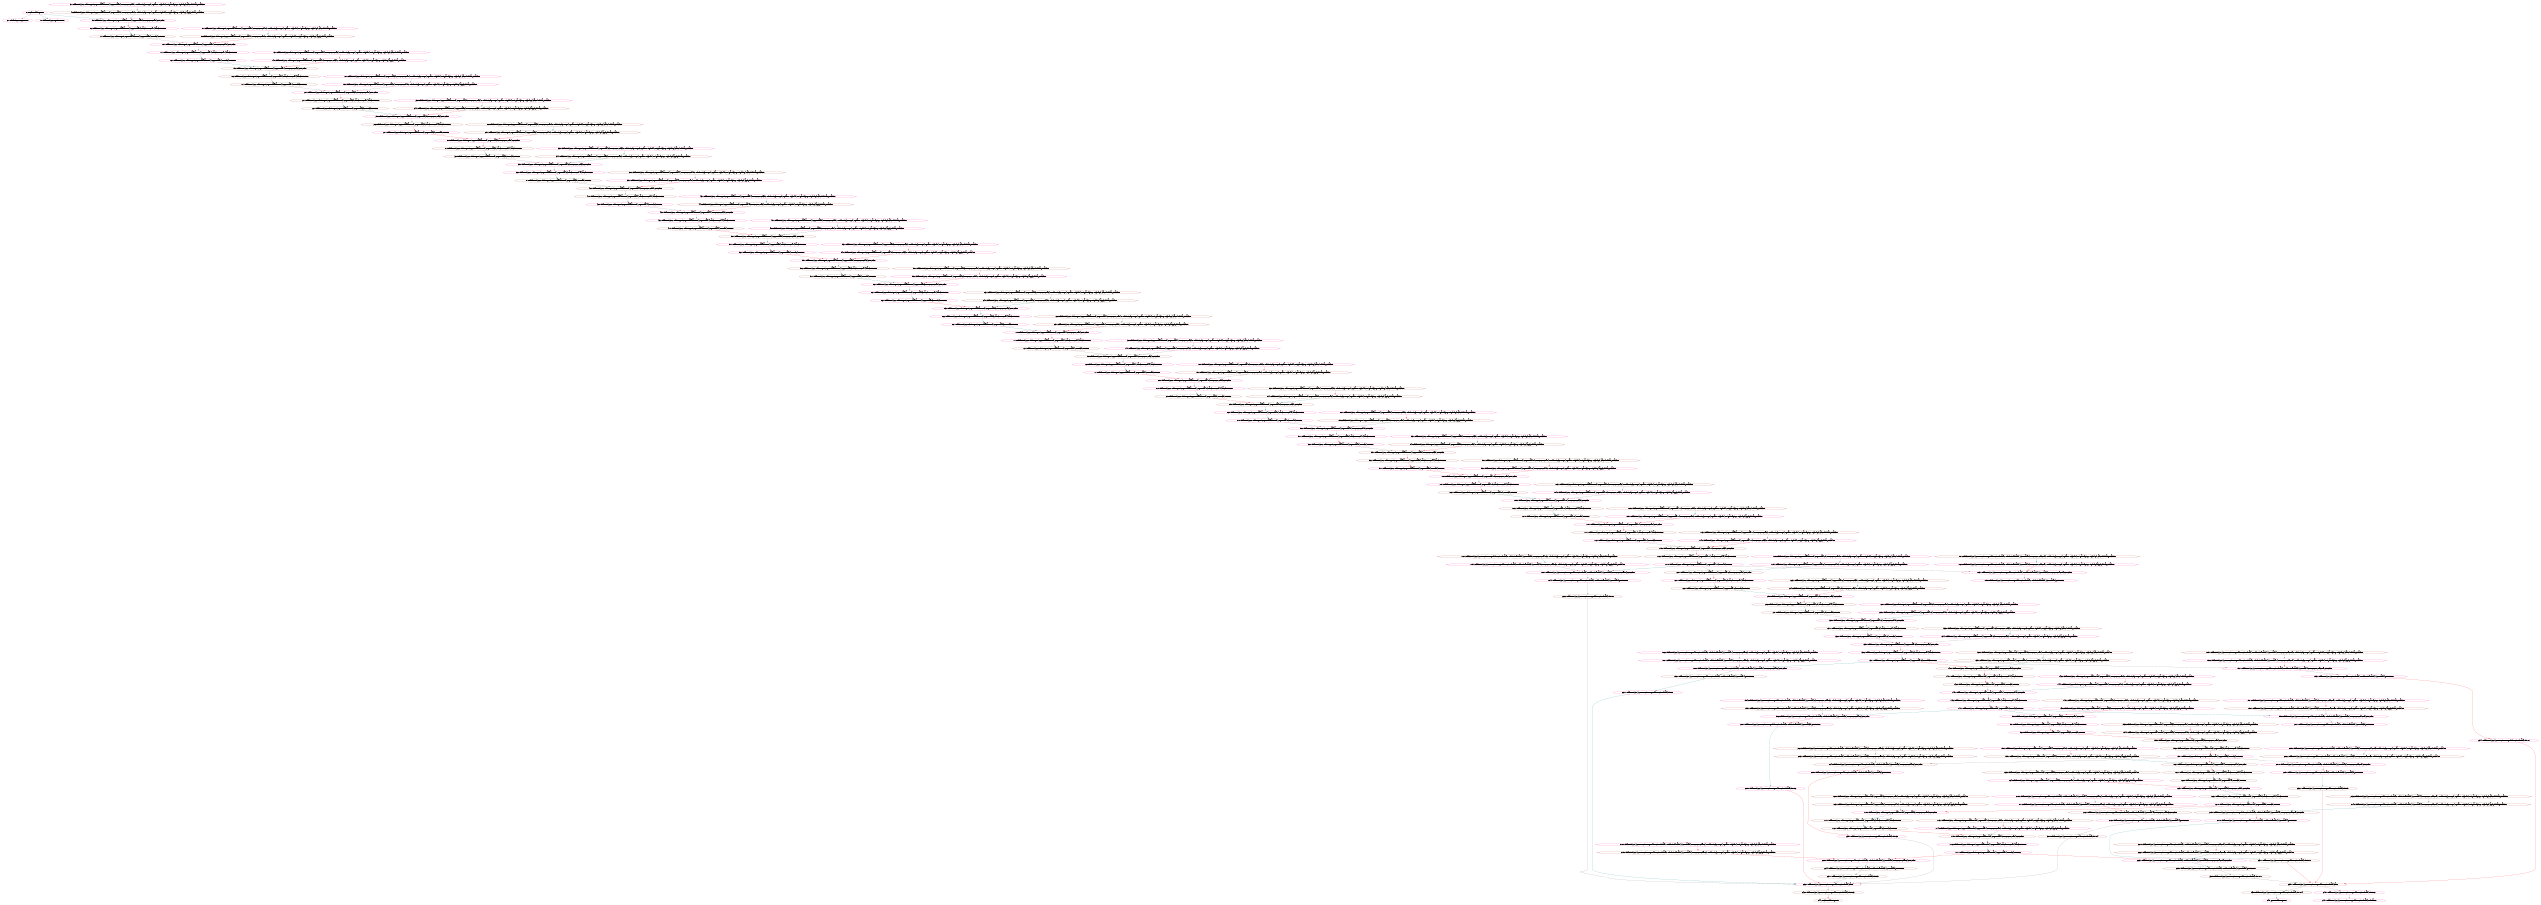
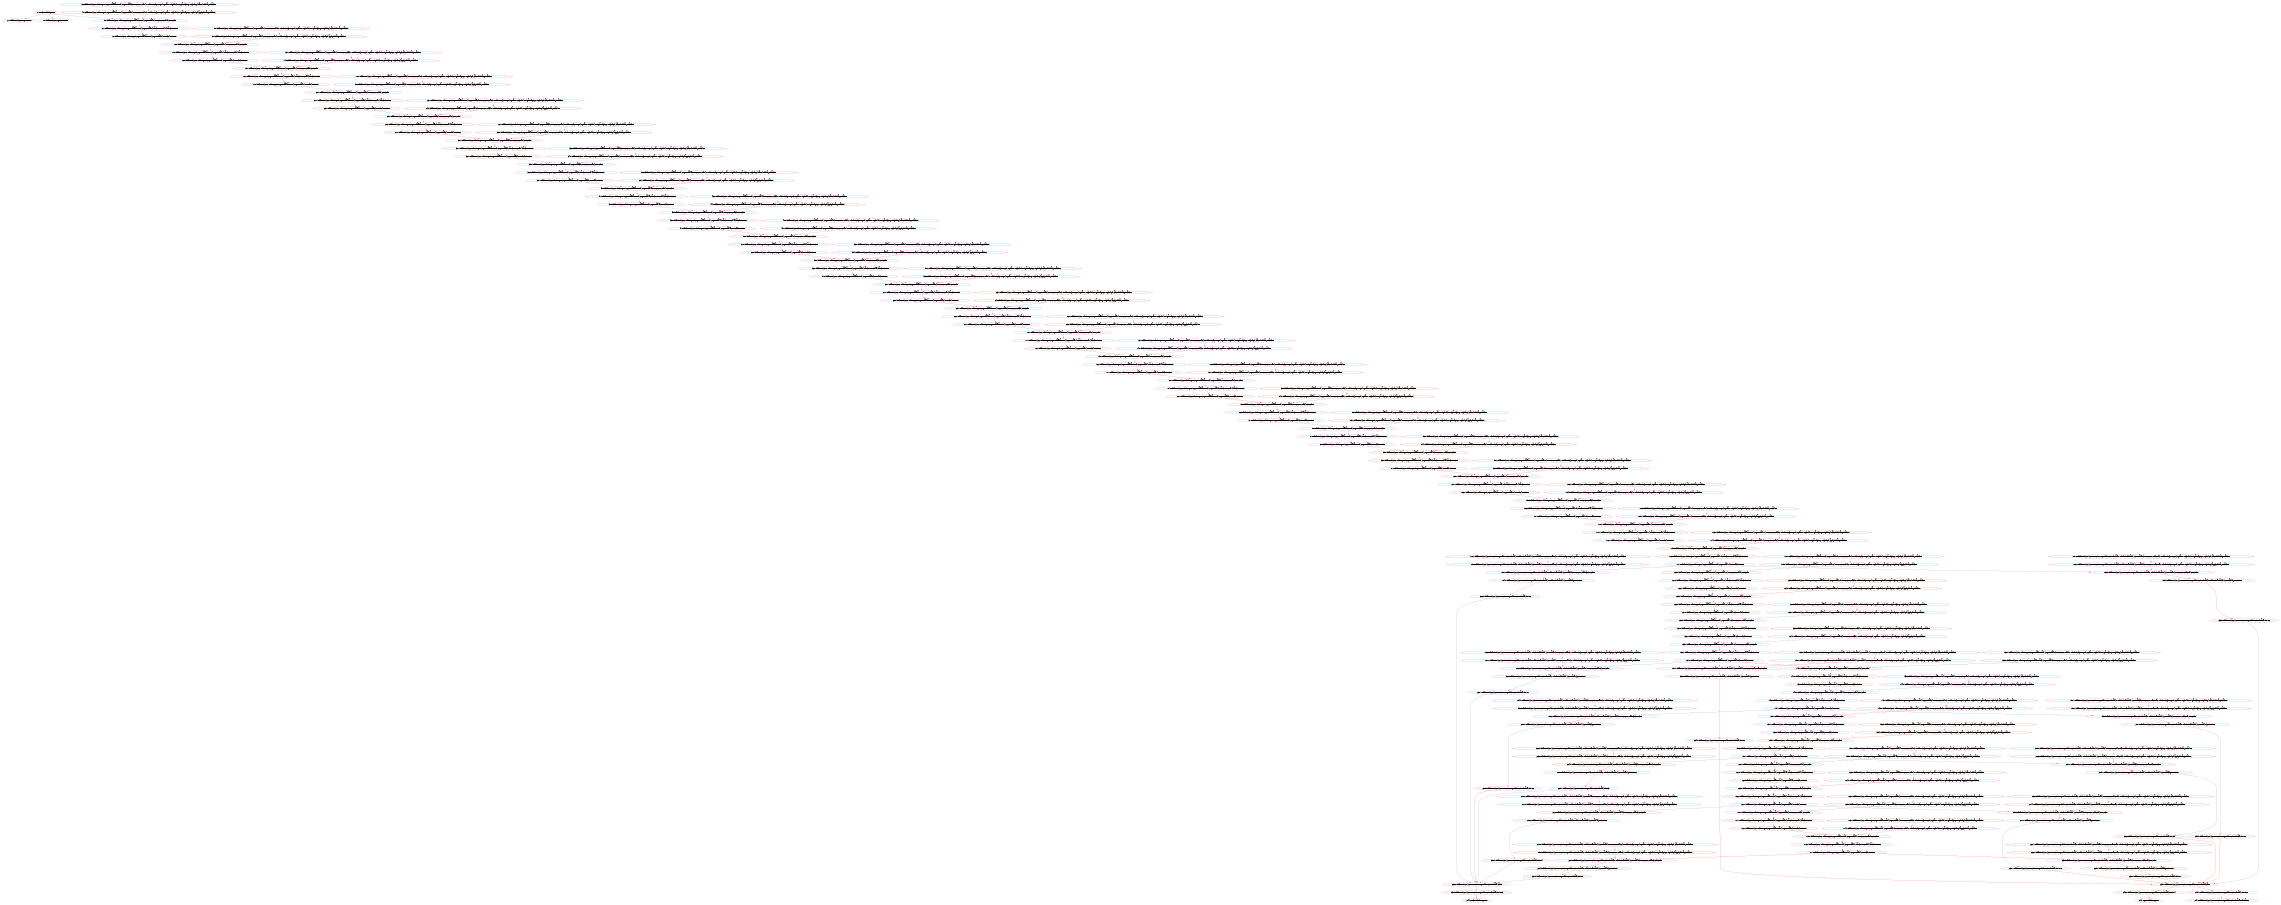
node "2 ModuleDict/unsqueeze_0": label "2 ModuleDict/unsqueeze_0" -> "2 MobileNetSSD/unsqueeze_0"
node "233 MobileNetSSD/SSDDetectionOutput[detection_head]/view_6": added
node "235 MobileNetSSD/SSDDetectionOutput[detection_head]/view_8": added
